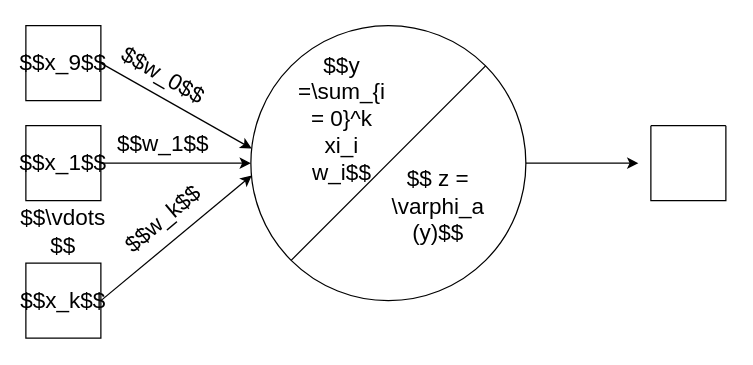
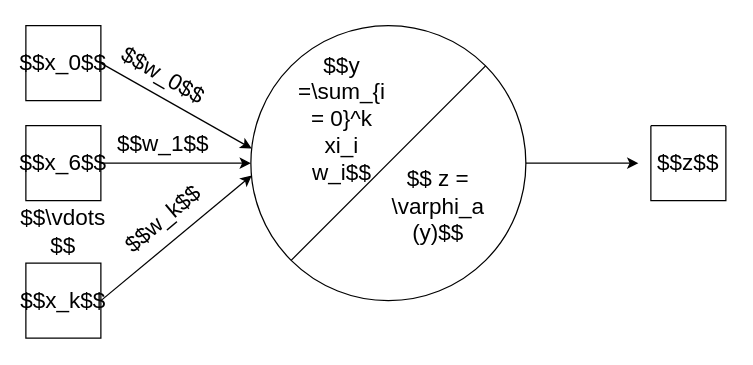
node "$$x_9$$": label "$$x_9$$" -> "$$x_0$$"
node "$$x_1$$": label "$$x_1$$" -> "$$x_6$$"
node "$$z$$": added
